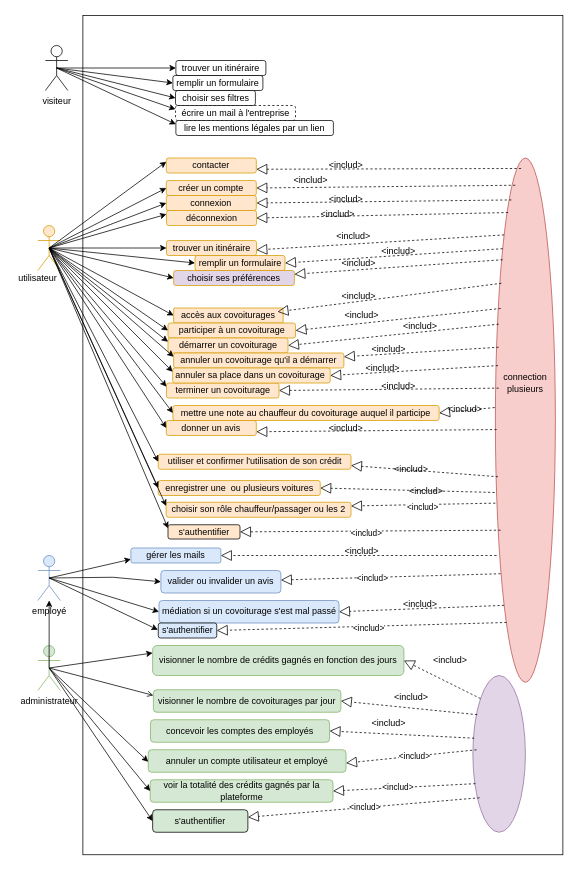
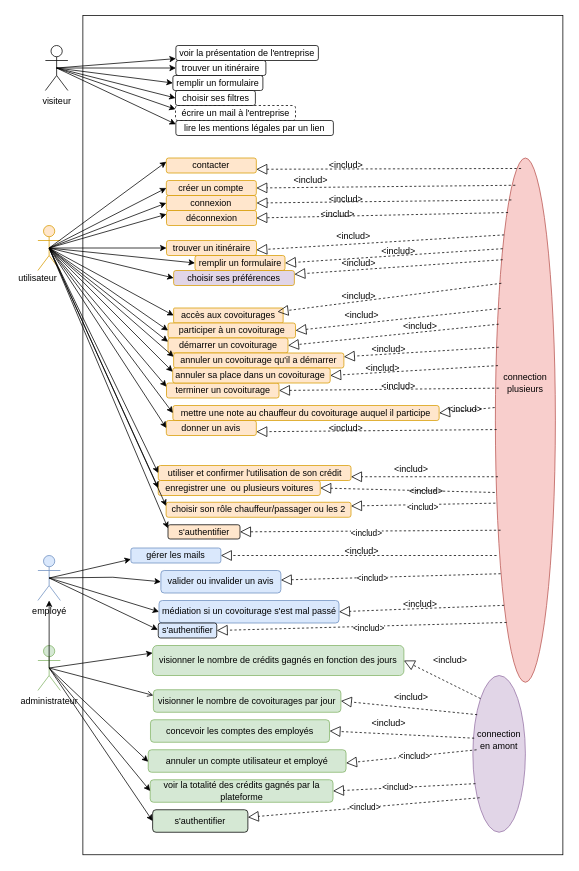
node "voir la présentation de l'entreprise": added
edge "visiteur" -> "voir la présentation de l'entreprise": added
node "utiliser et confirmer l'utilisation de son crédit": moved (255, 462) -> (255, 473)
node "connection en amont": added
